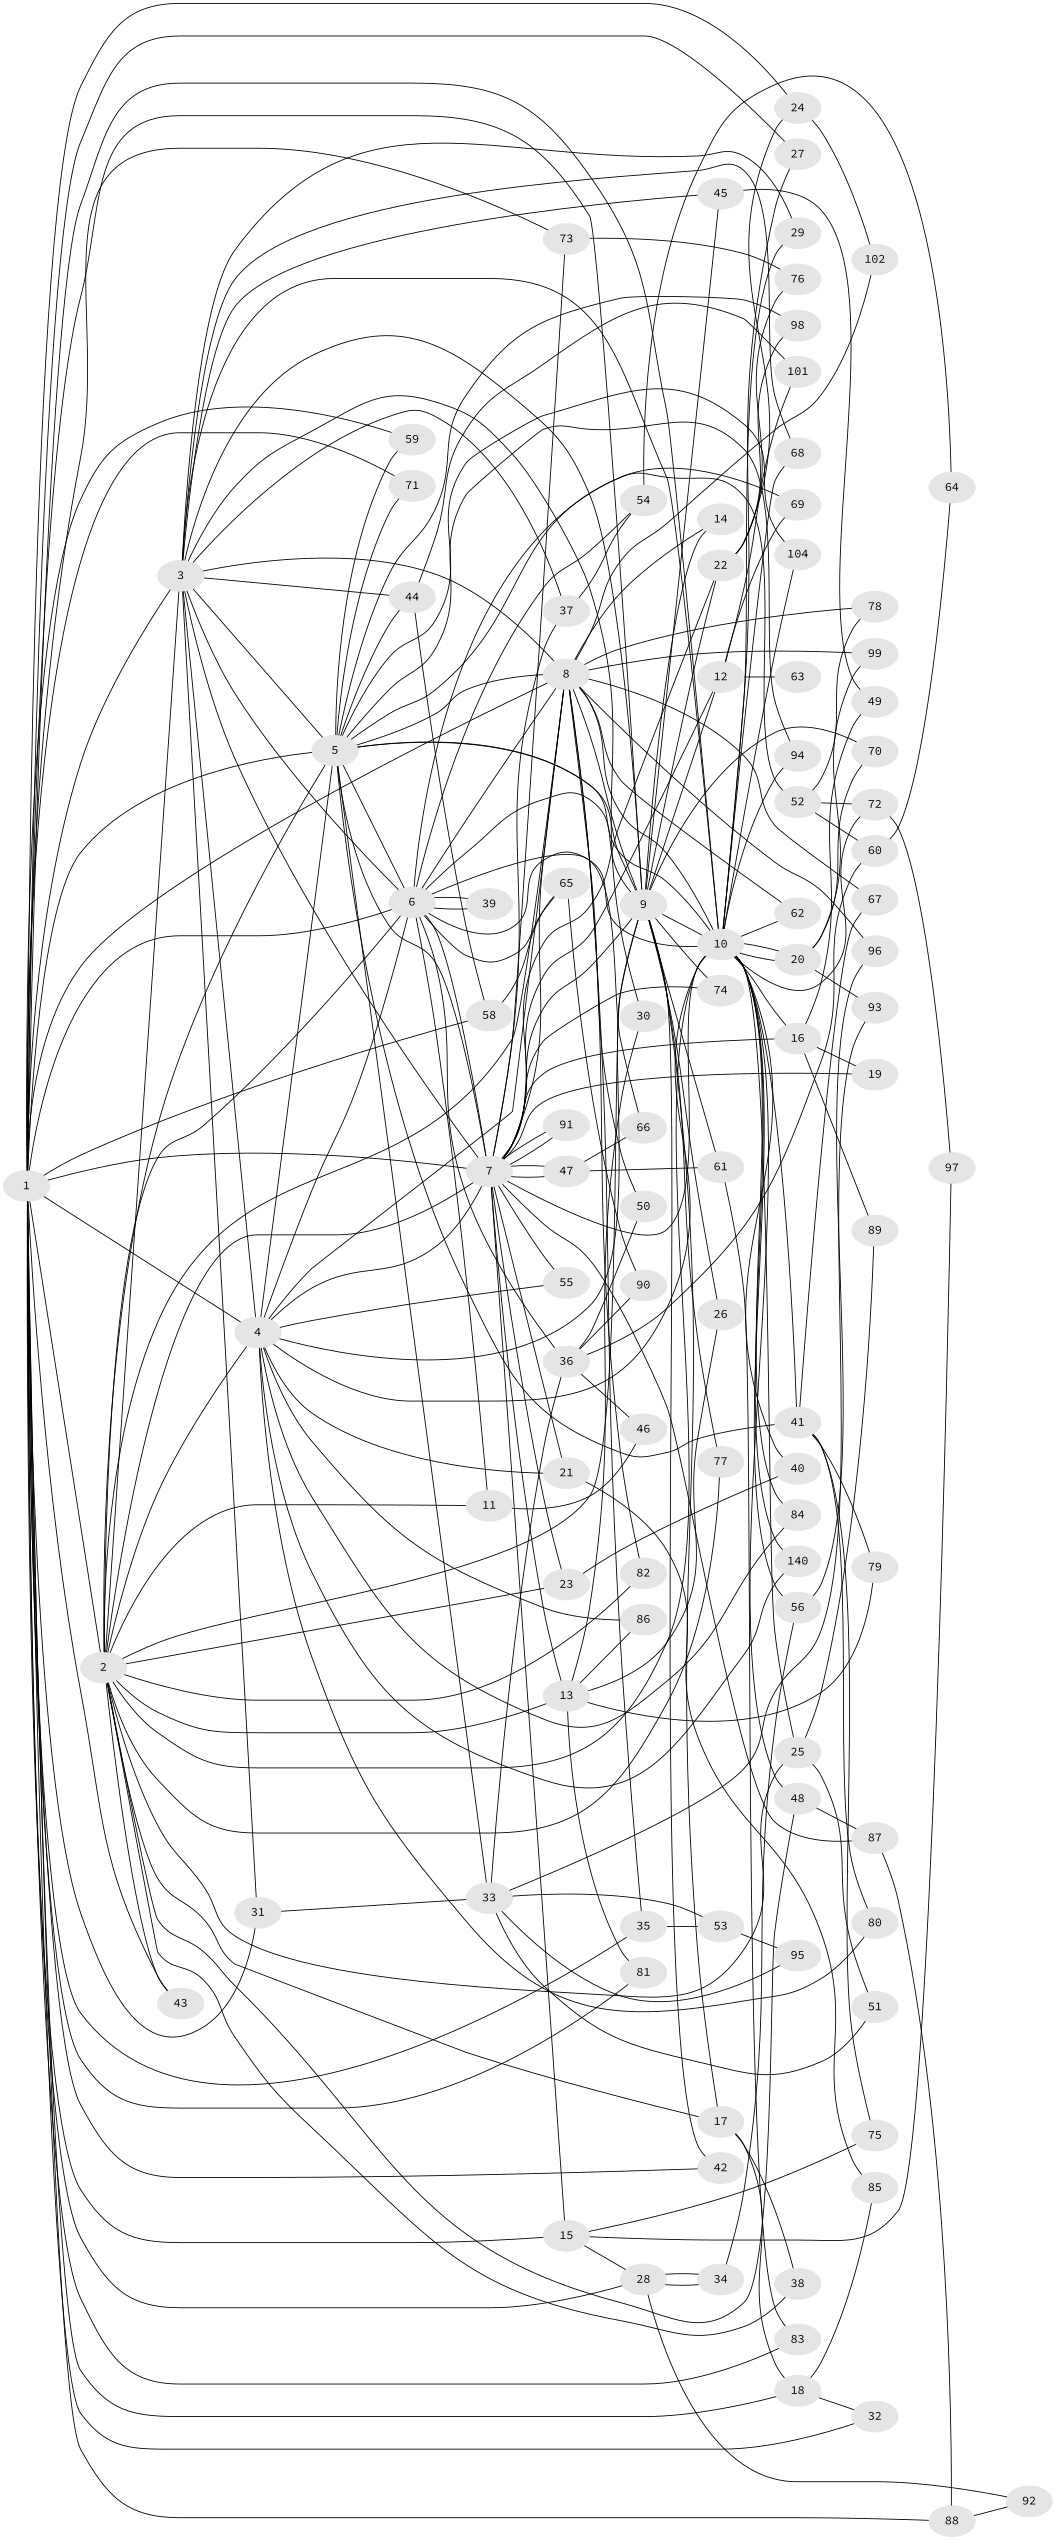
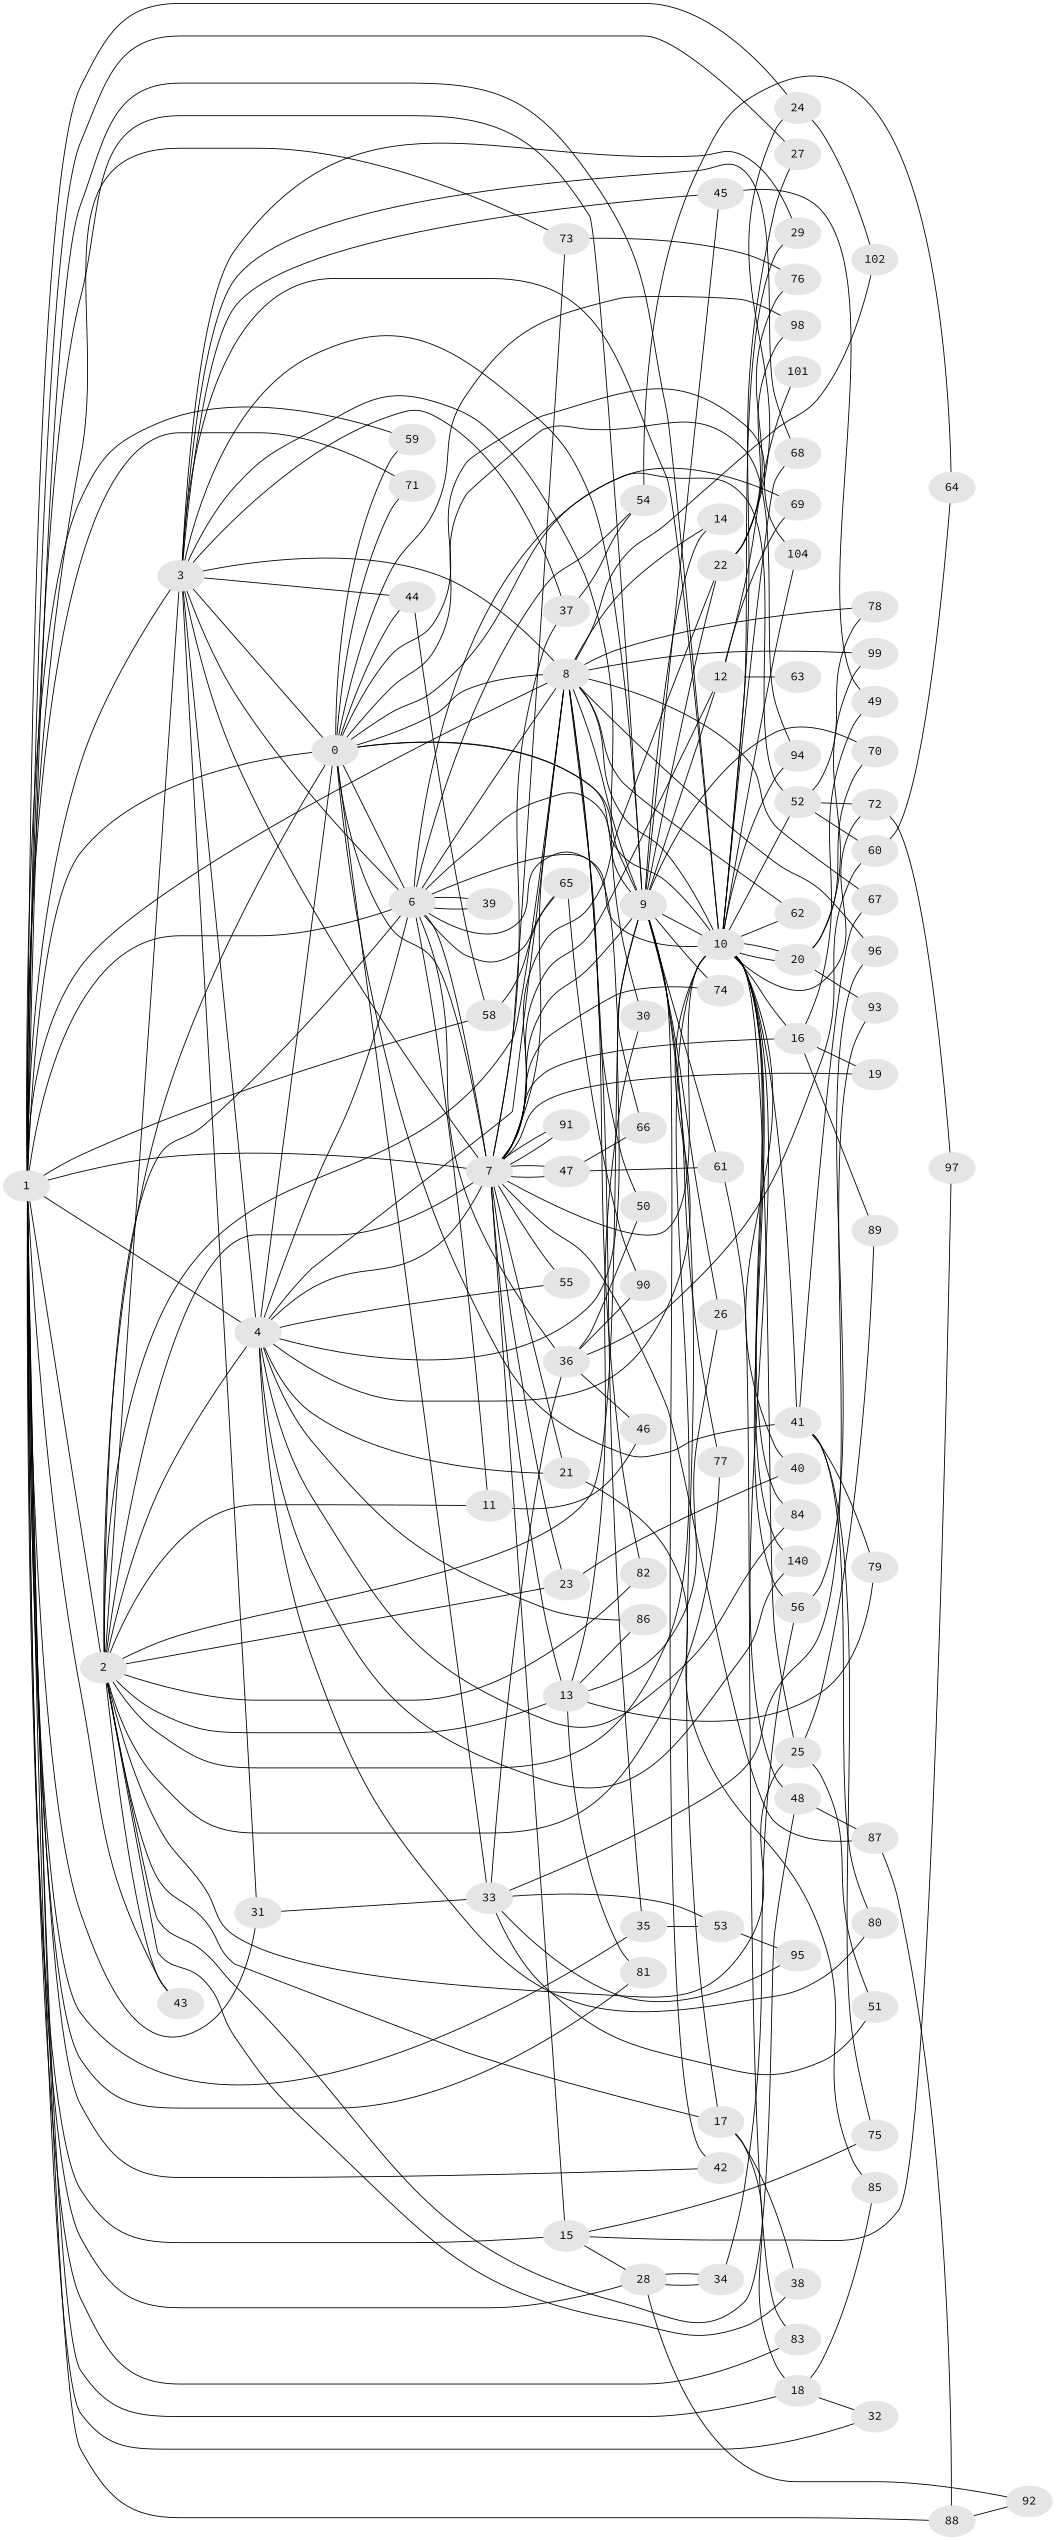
edge "101" -- "44": removed
node "5": label "5" -> "0"
edge "52" -- "10": added
